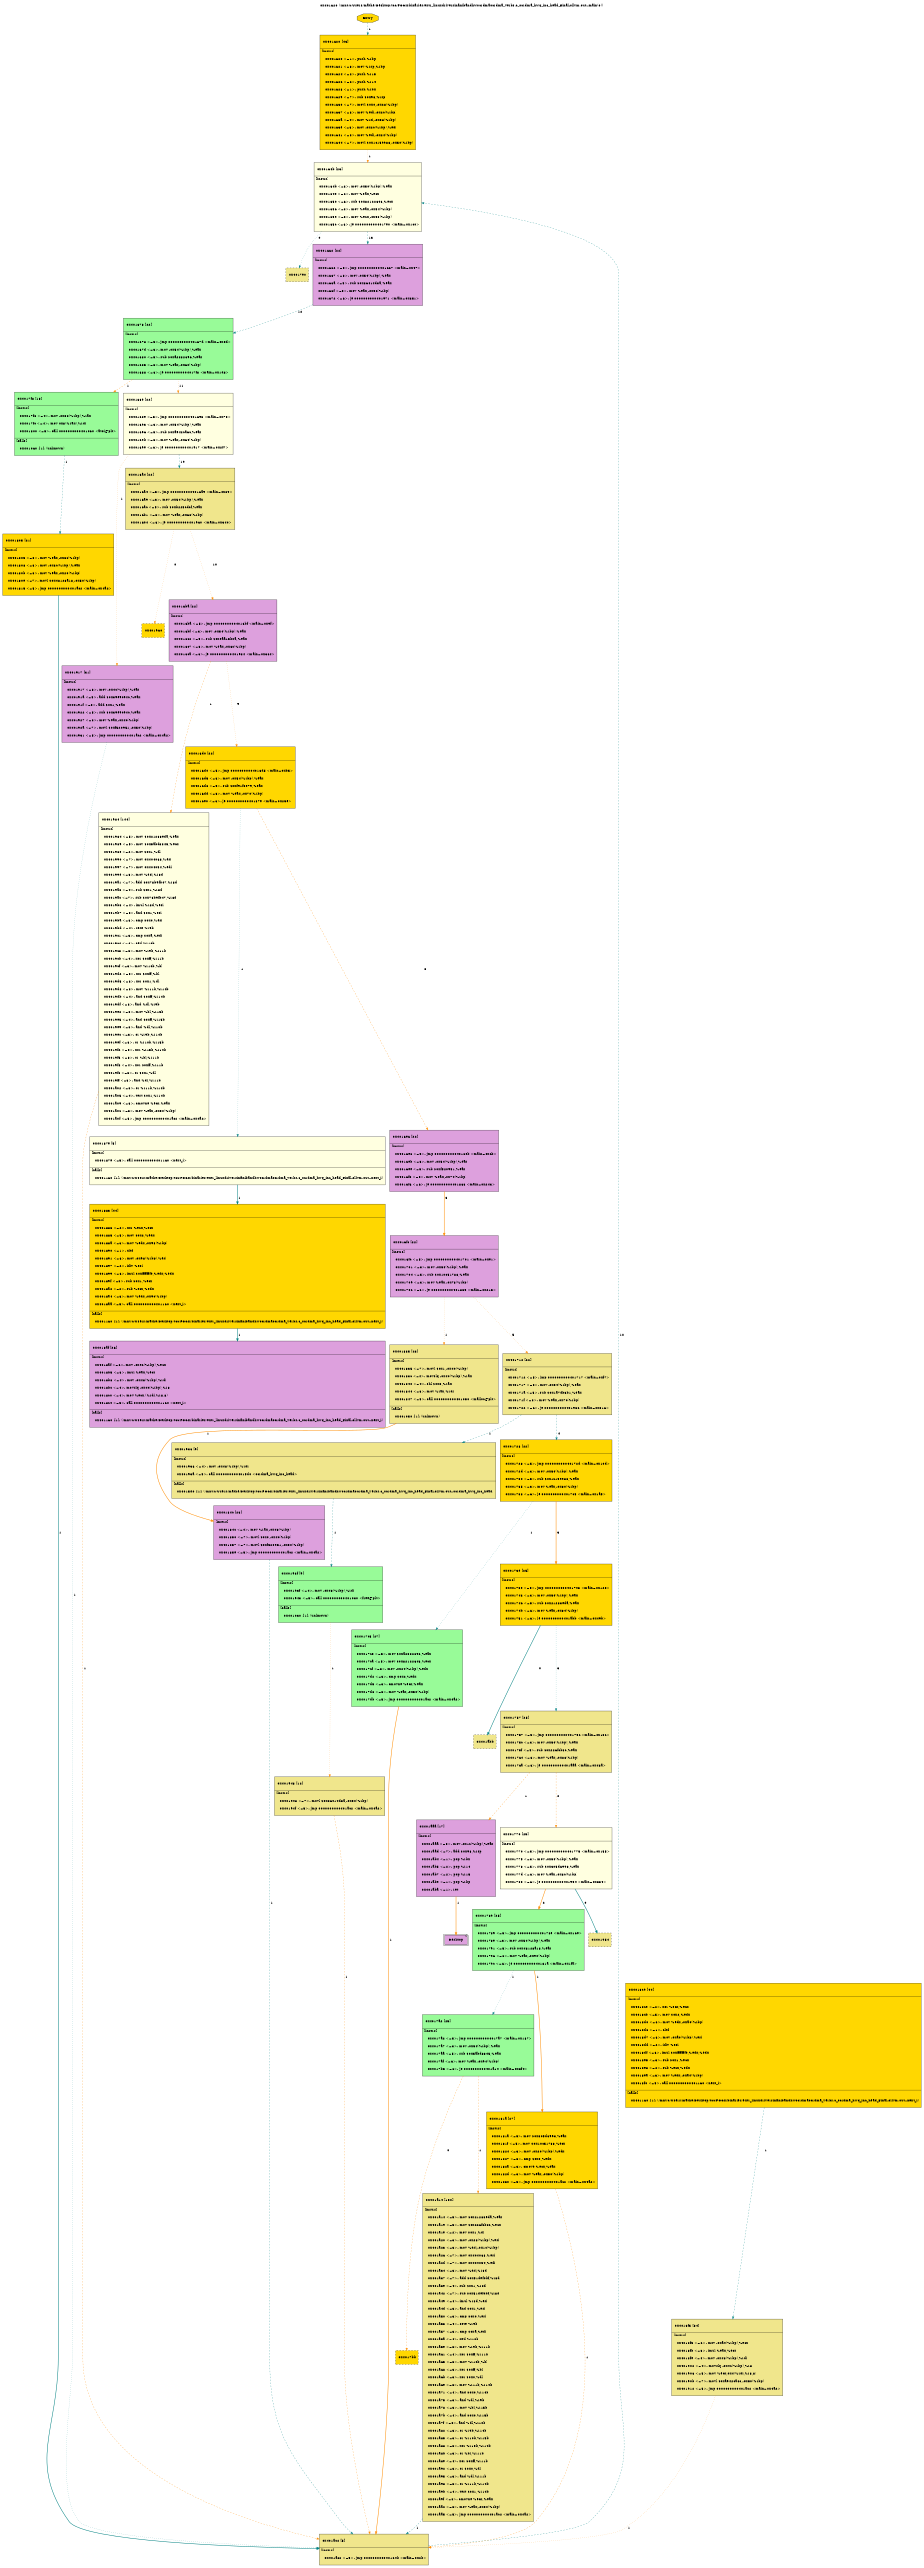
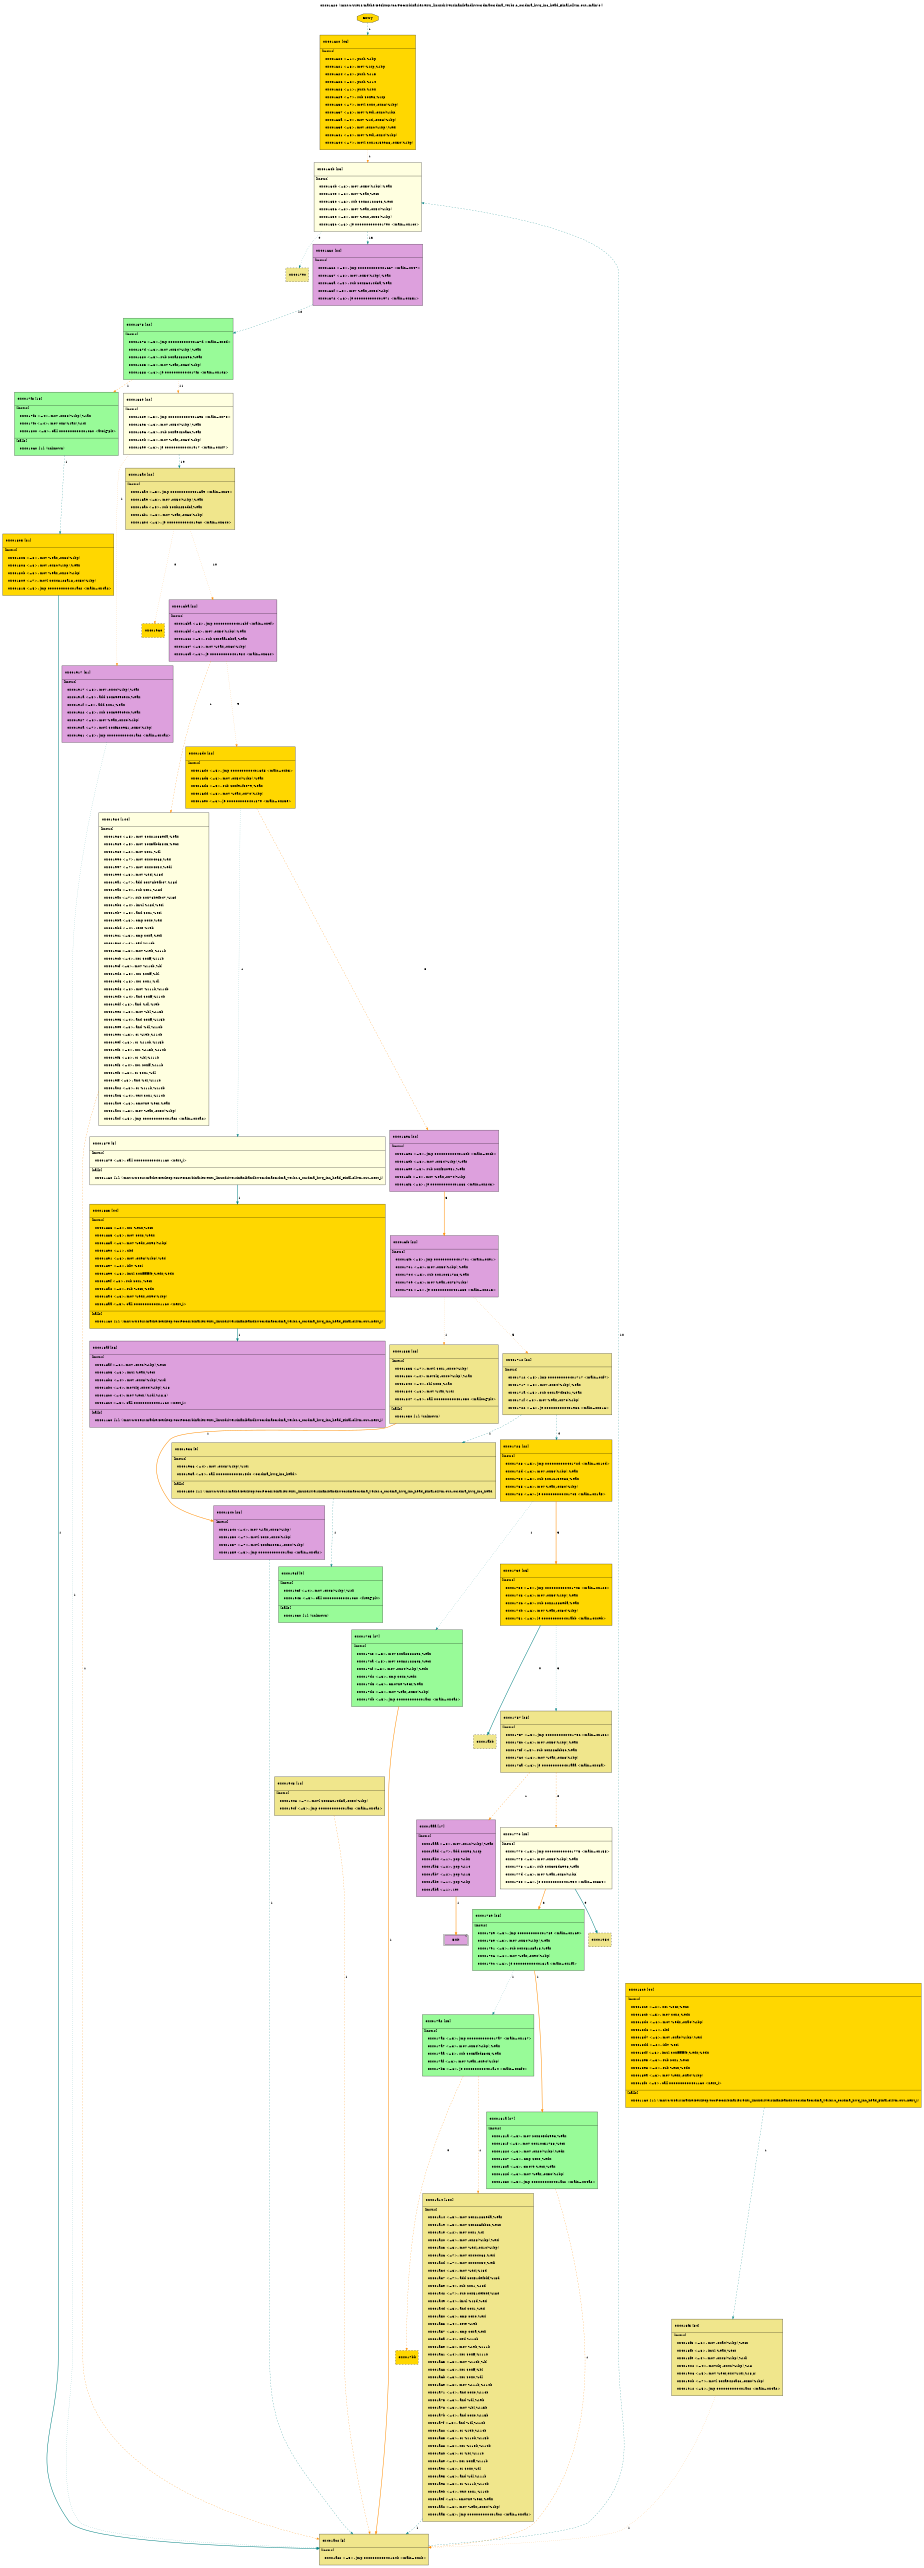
edge "0x40193f [9]" -> "0x401948 [12]": removed, label "1"
node "Desktop": label "Desktop" -> "Exit"
node "0x40181a [27]": fillcolor gold -> palegreen
